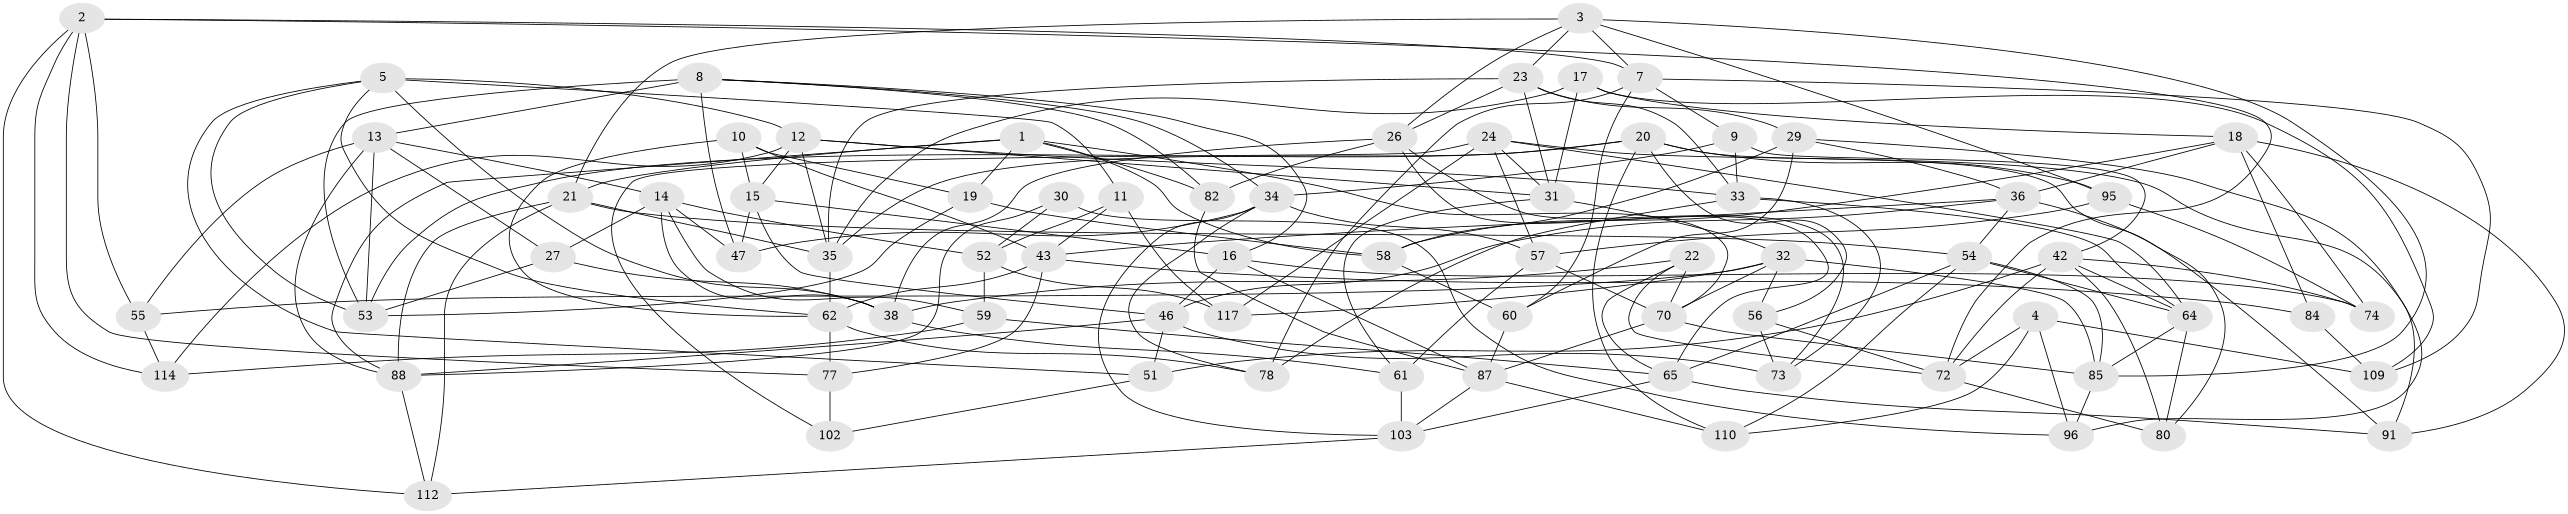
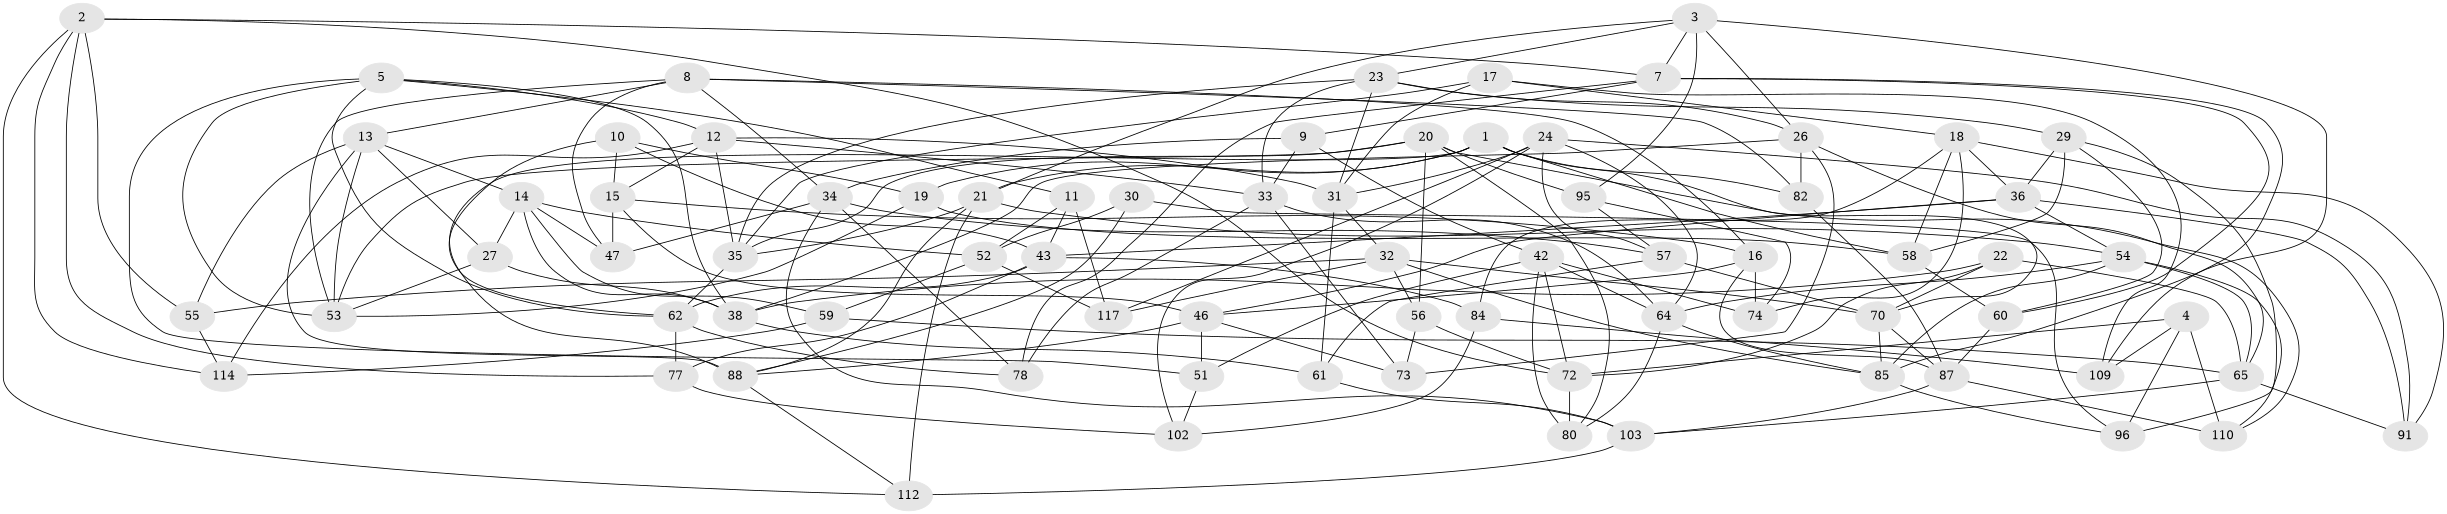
edge "84" -- "102": added
